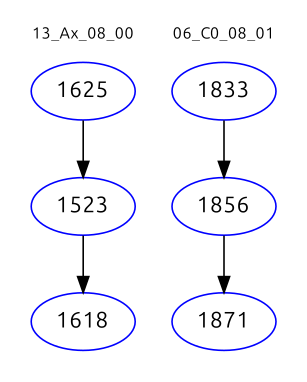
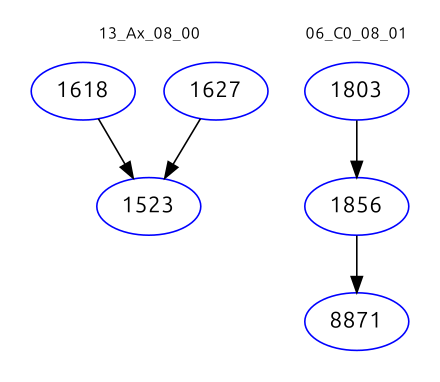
node "1625": label "1625" -> "1627"
node "1833": label "1833" -> "1803"
edge "1523" -> "1618": reversed
node "1871": label "1871" -> "8871"
